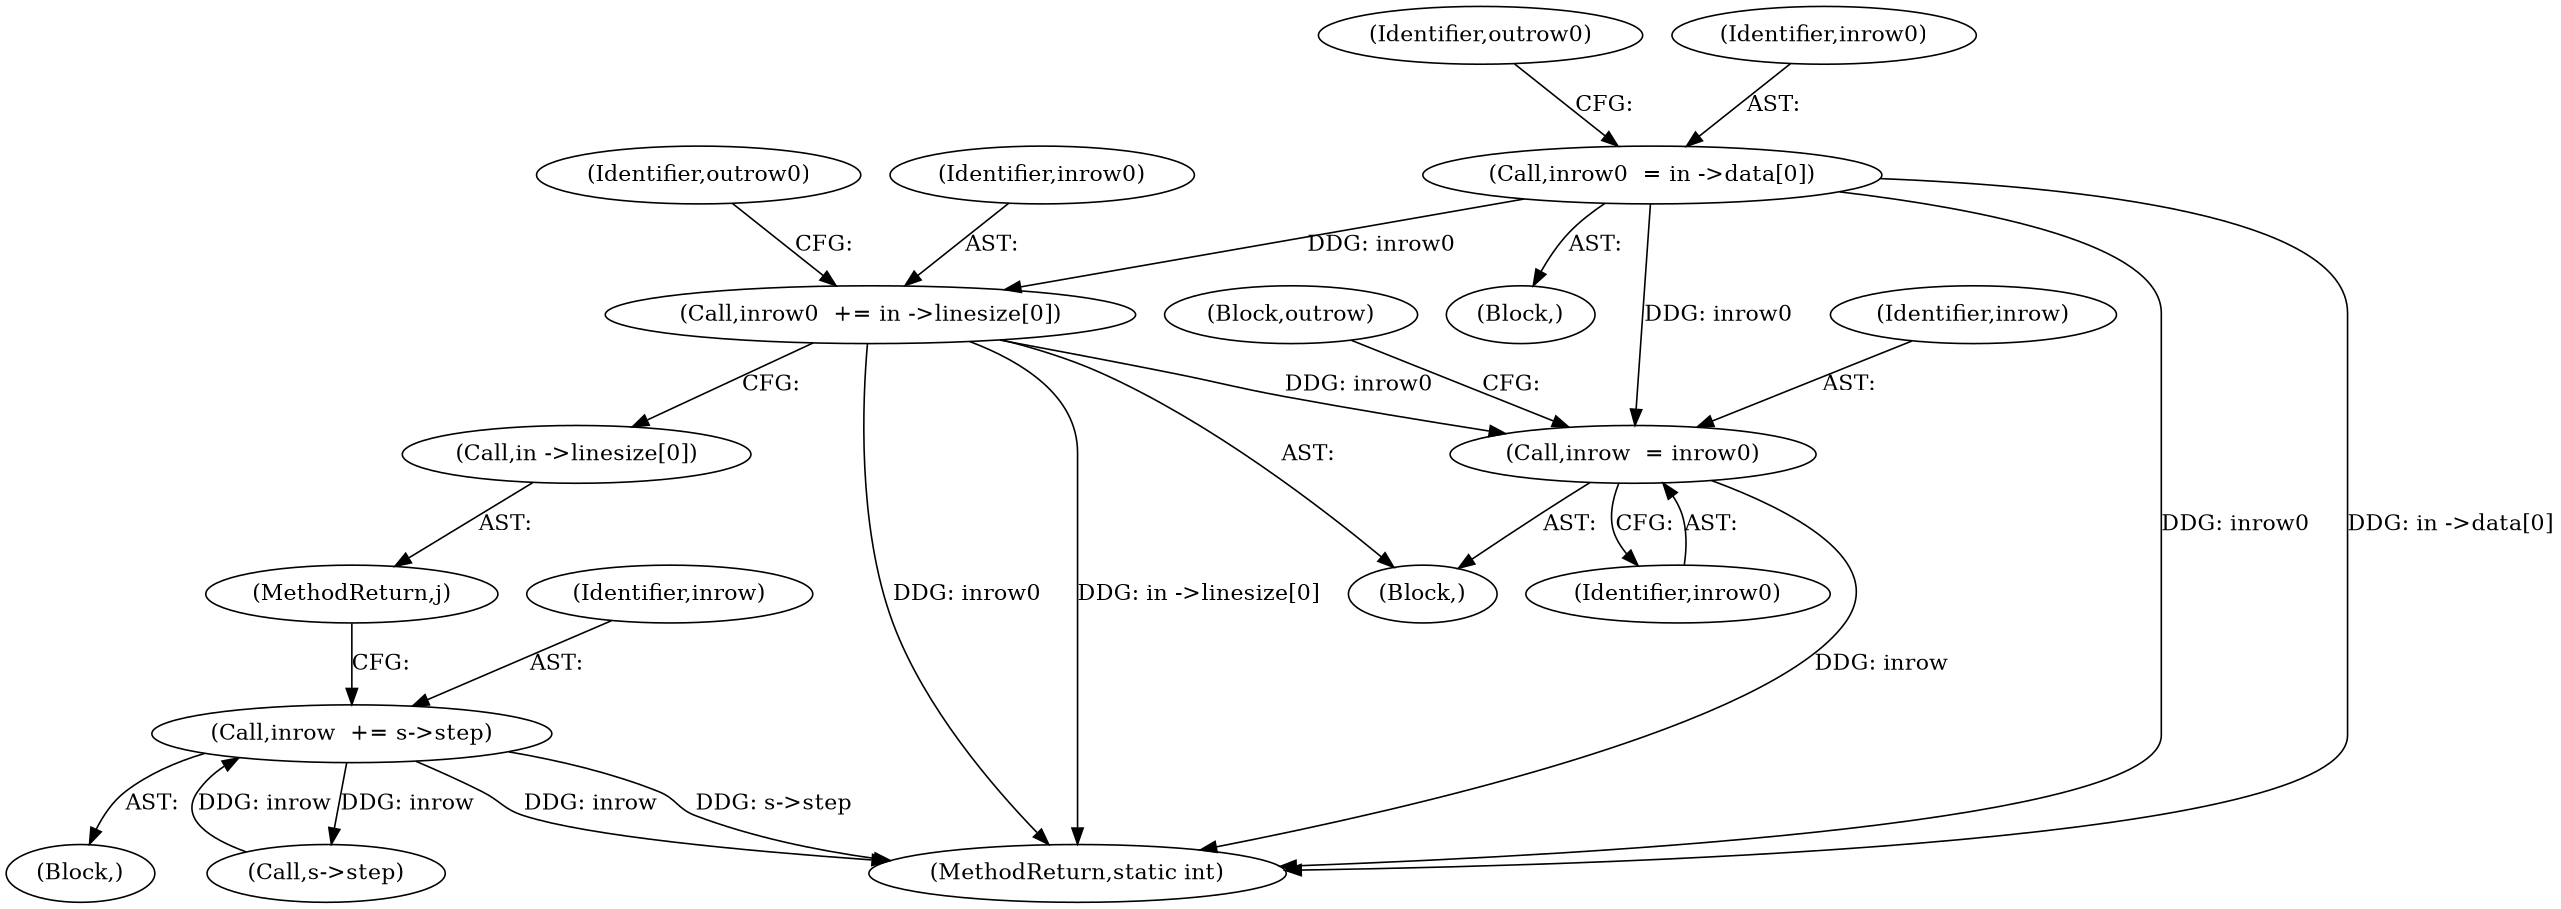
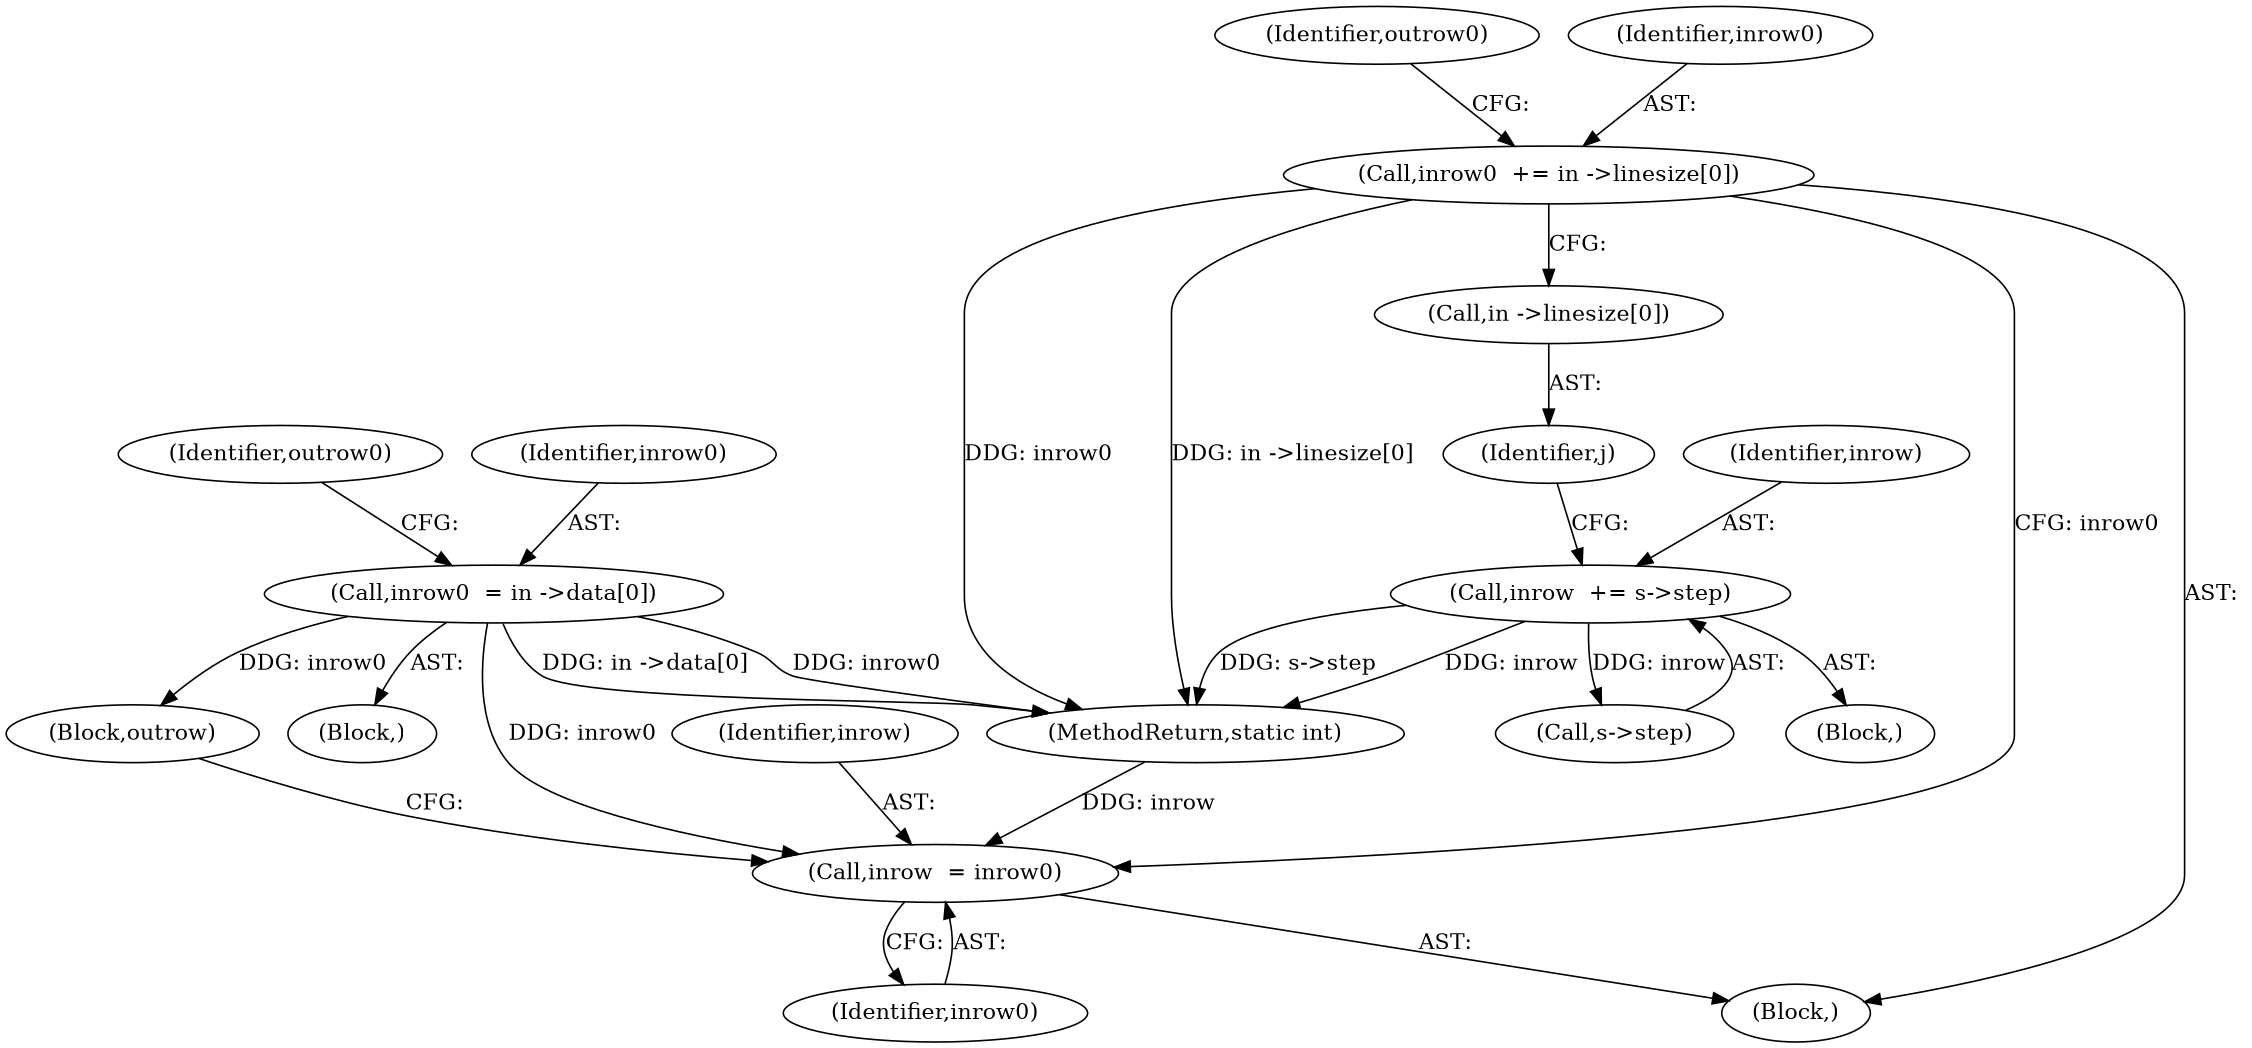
edge "(Call,inrow0  = in ->data[0])" -> "(Call,inrow0  += in ->linesize[0])": now "(Call,inrow0  = in ->data[0])" -> "(Block,outrow)"
edge "(Call,inrow0  += in ->linesize[0])" -> "(Call,inrow  = inrow0)": label "DDG: inrow0" -> "CFG: inrow0"
node "(MethodReturn,j)": label "(MethodReturn,j)" -> "(Identifier,j)"
edge "(Call,inrow  = inrow0)" -> "(MethodReturn,static int)": reversed
edge "(Call,s->step)" -> "(Call,inrow  += s->step)": label "DDG: inrow" -> "AST: "
